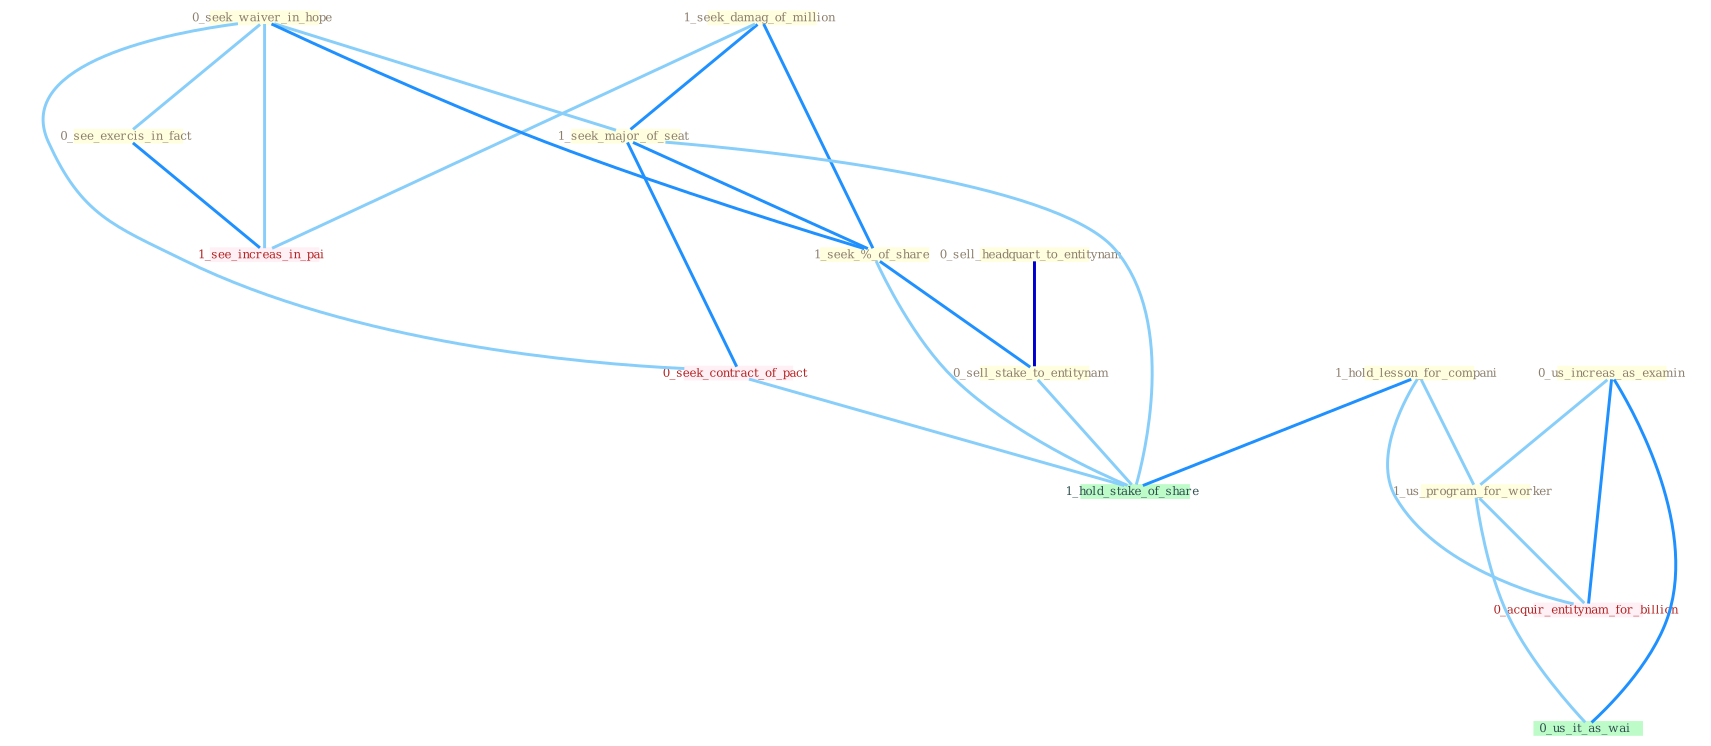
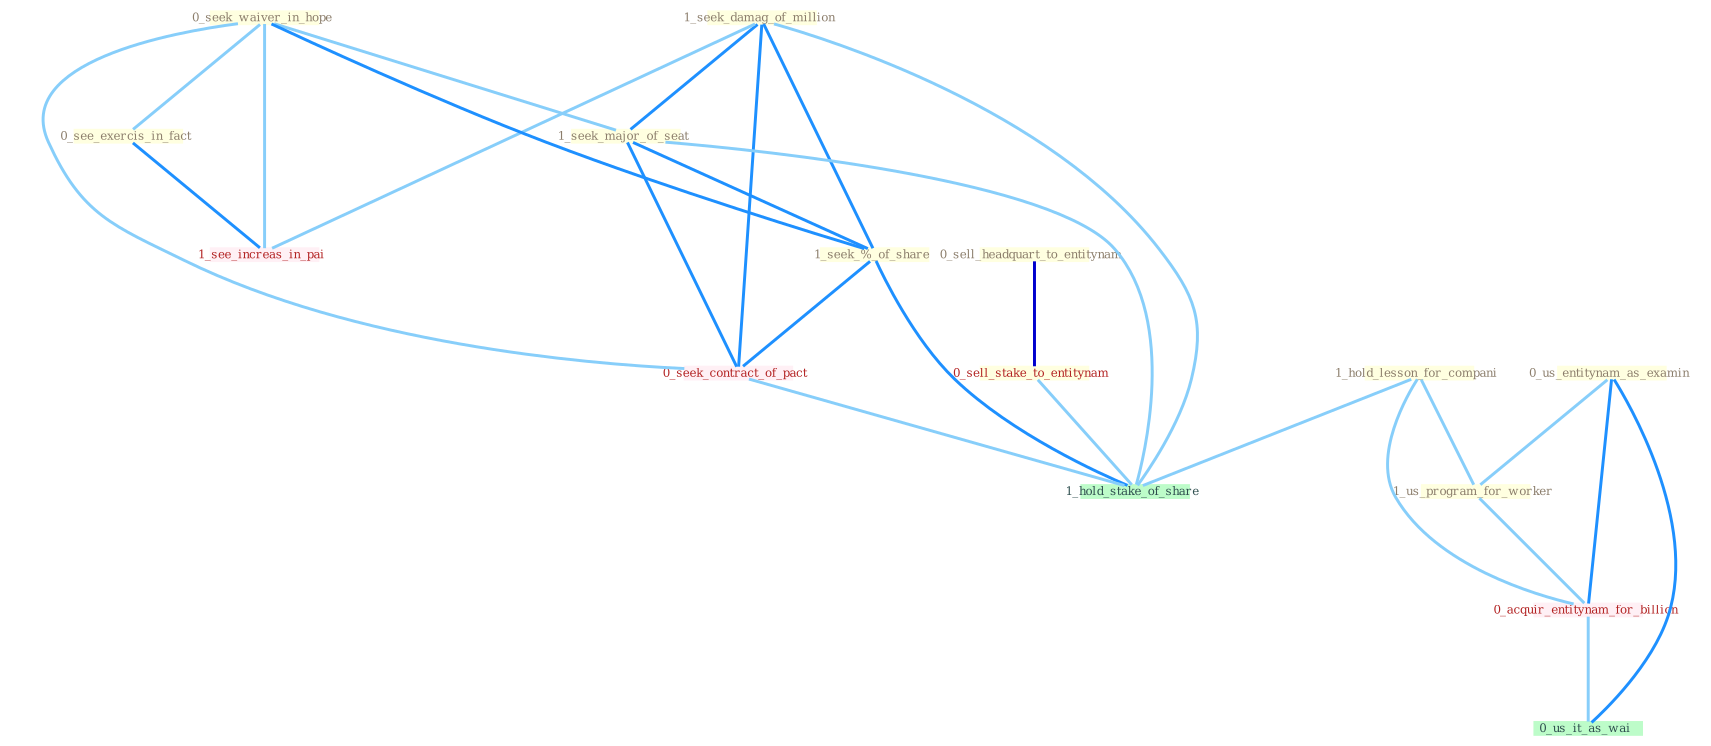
edge "1_seek_damag_of_million" -- "0_seek_contract_of_pact": added
edge "1_seek_damag_of_million" -- "1_hold_stake_of_share": added
edge "1_seek_%_of_share" -- "0_sell_stake_to_entitynam": now "1_seek_%_of_share" -- "0_seek_contract_of_pact"
node "0_sell_stake_to_entitynam": fontcolor #8b7d6b -> #b22222
node "0_us_increas_as_examin": label "0_us_increas_as_examin" -> "0_us_entitynam_as_examin"
edge "1_seek_%_of_share" -- "1_hold_stake_of_share": color #87cefa -> #1e90ff
edge "1_hold_lesson_for_compani" -- "1_hold_stake_of_share": color #1e90ff -> #87cefa
edge "1_us_program_for_worker" -- "0_us_it_as_wai": now "0_acquir_entitynam_for_billion" -- "0_us_it_as_wai"
